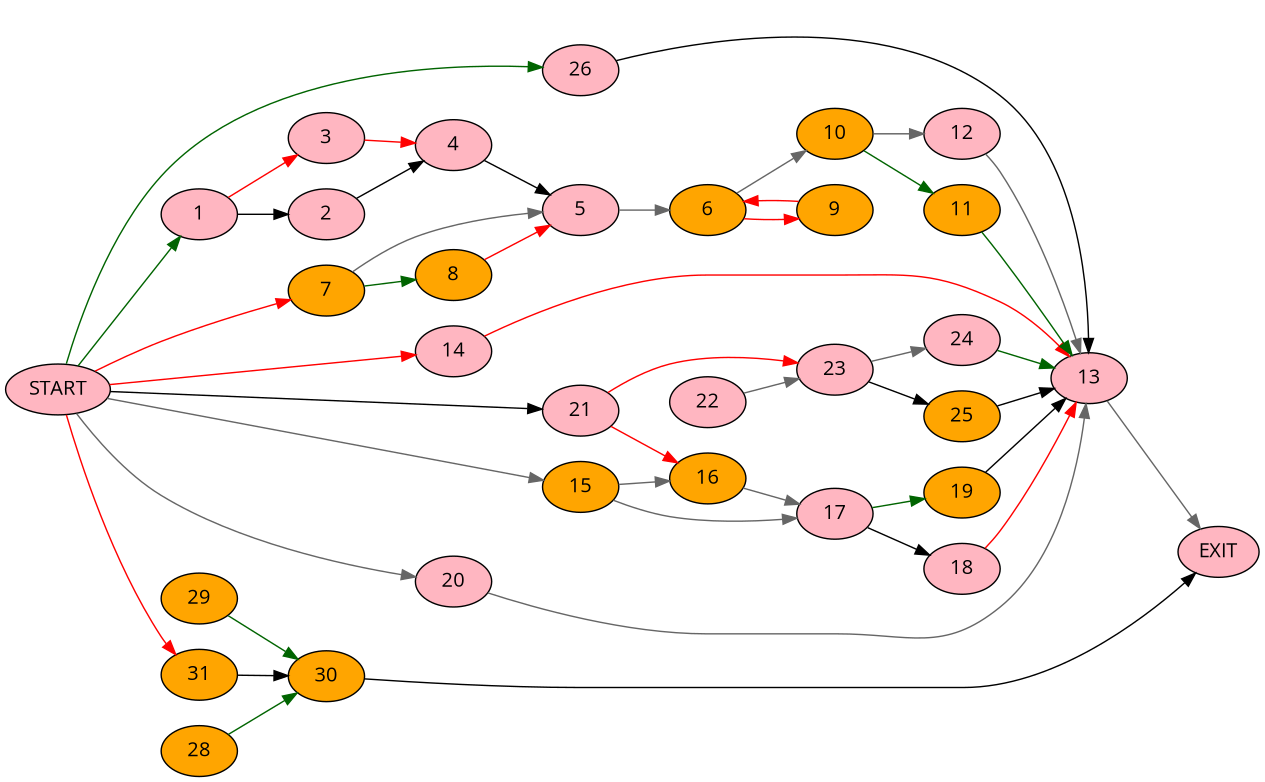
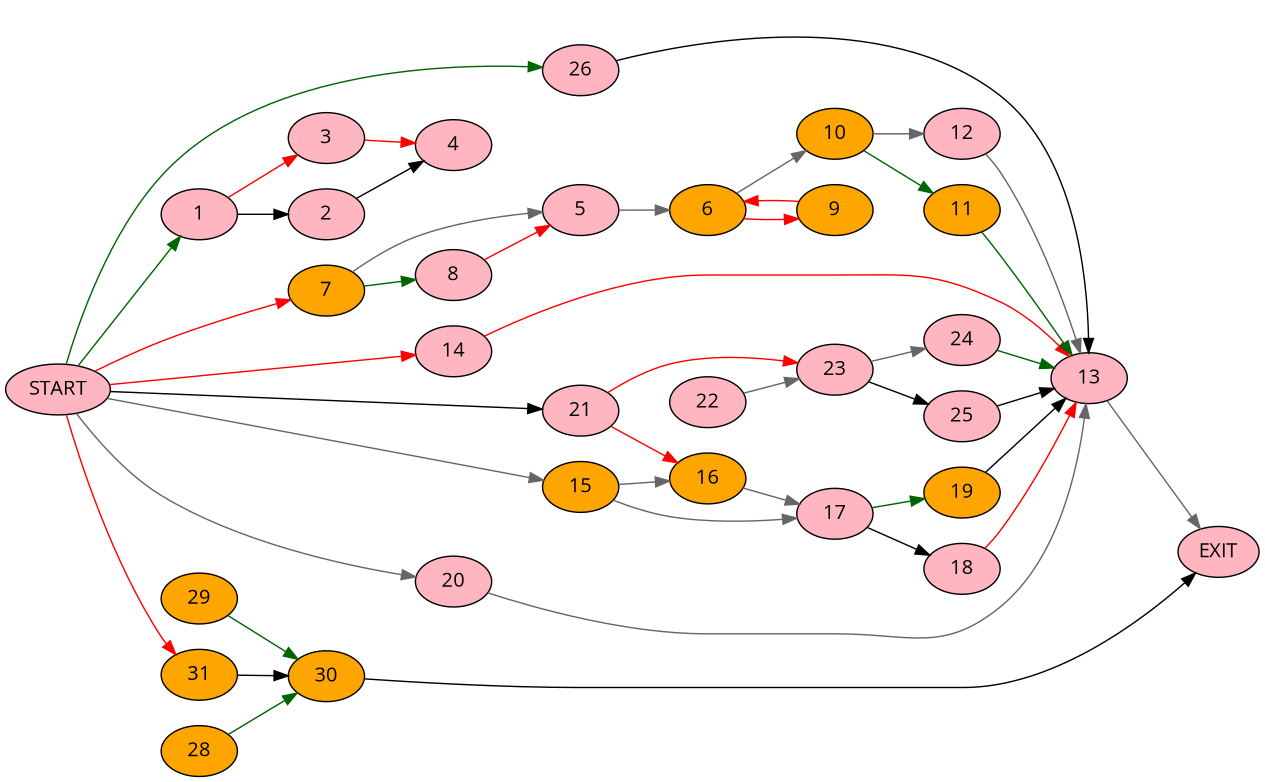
edge "4" -> "5": removed
node "8": fillcolor orange -> lightpink
node "25": fillcolor orange -> lightpink
